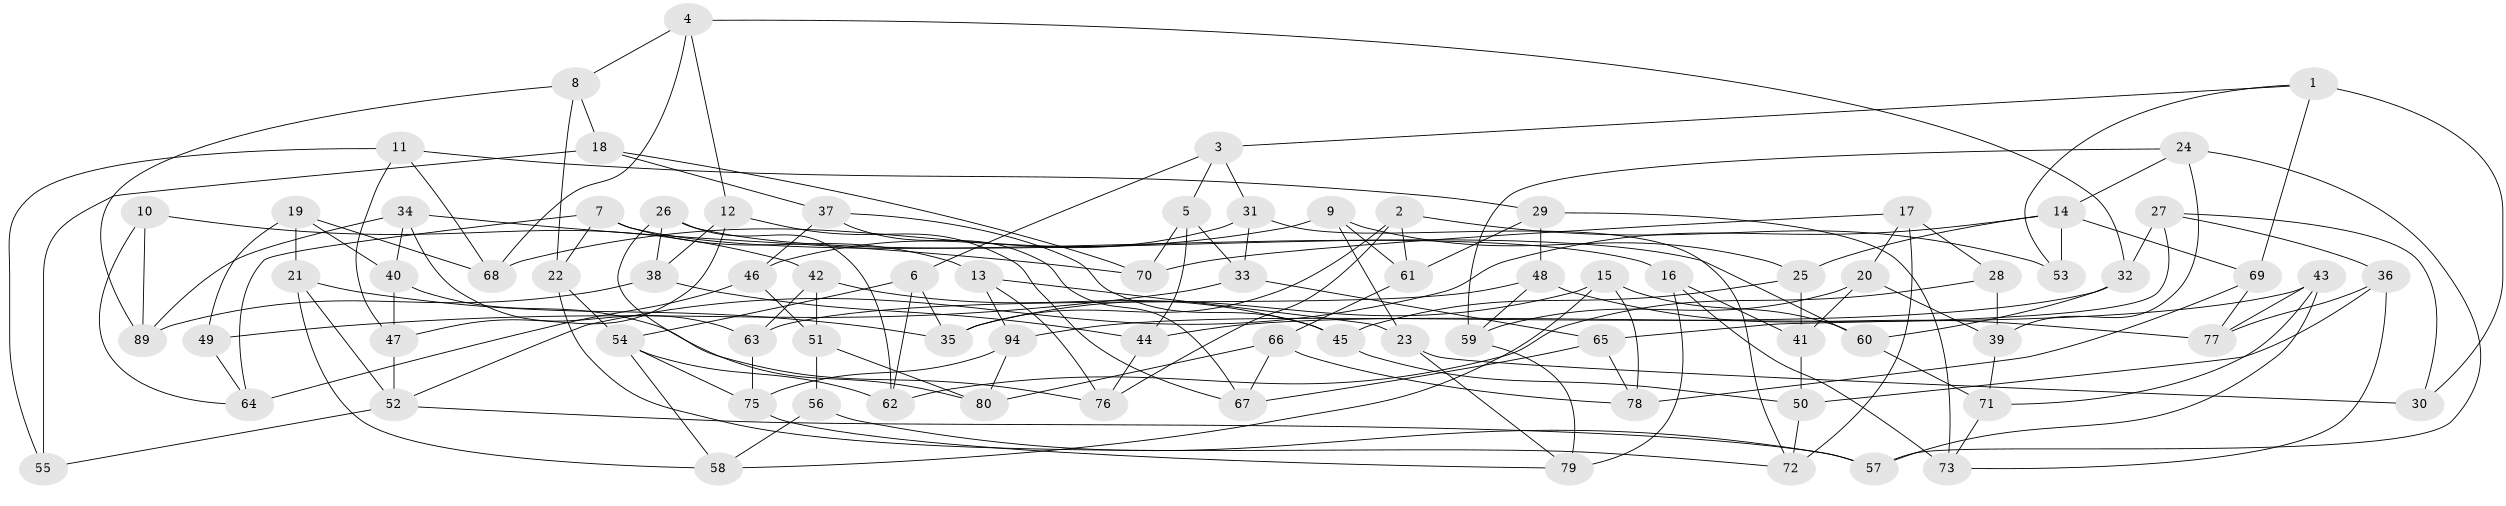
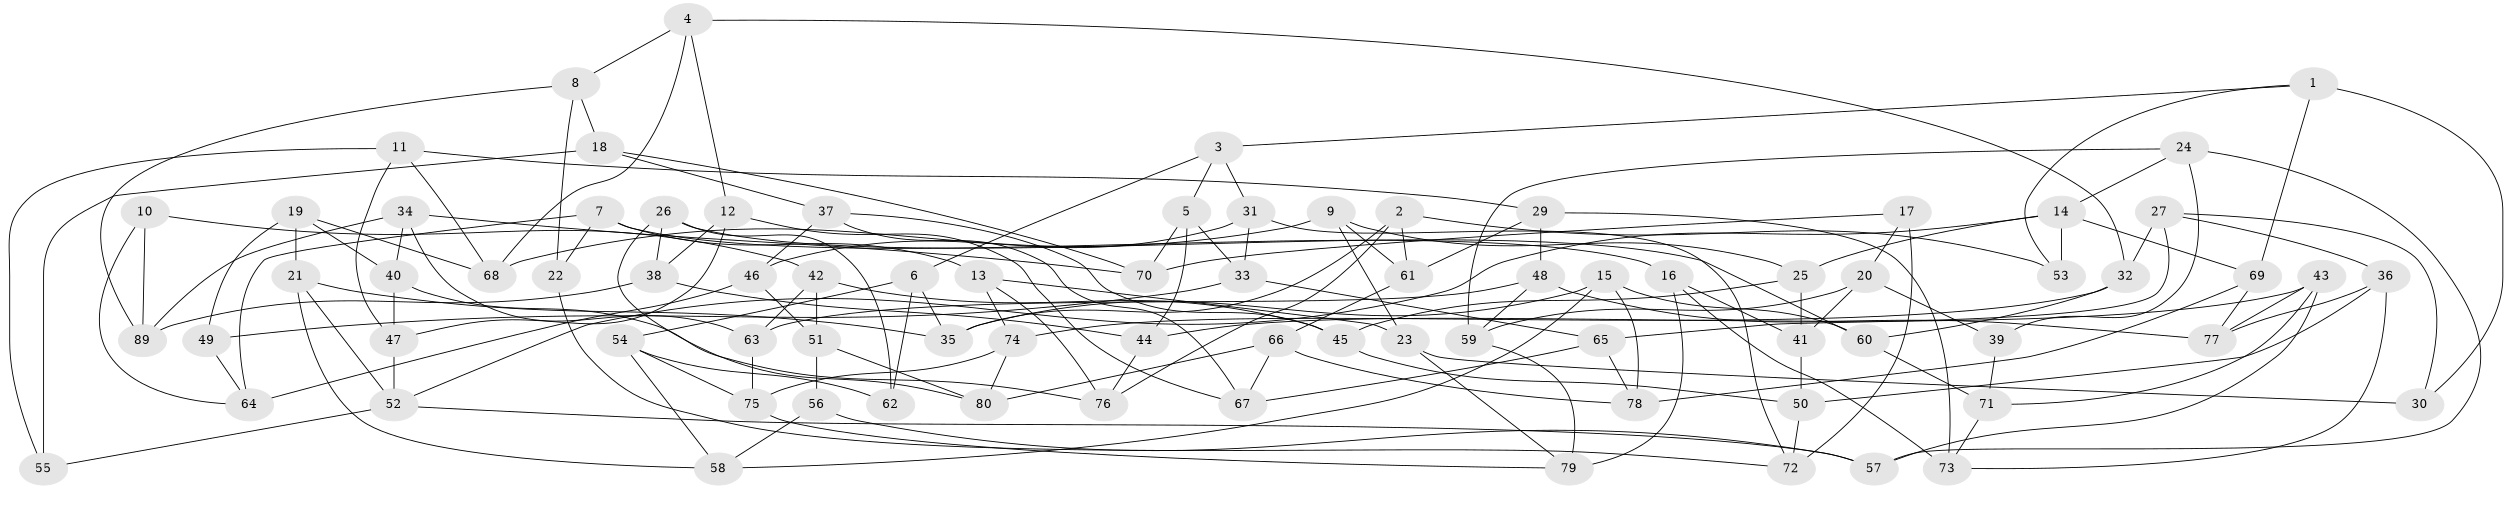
node "28": removed
edge "22" -- "54": removed
node "94": label "94" -> "74"
